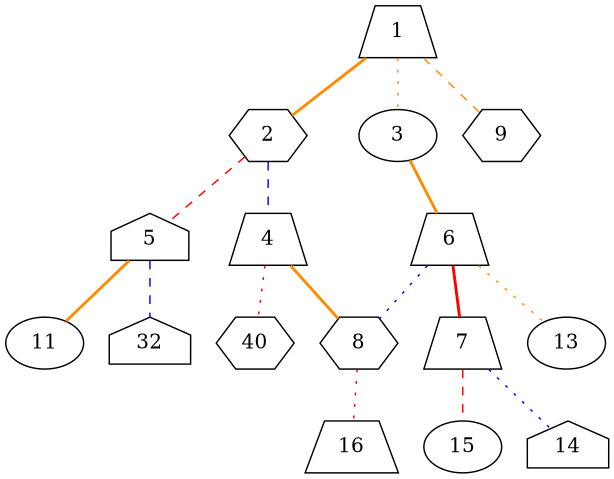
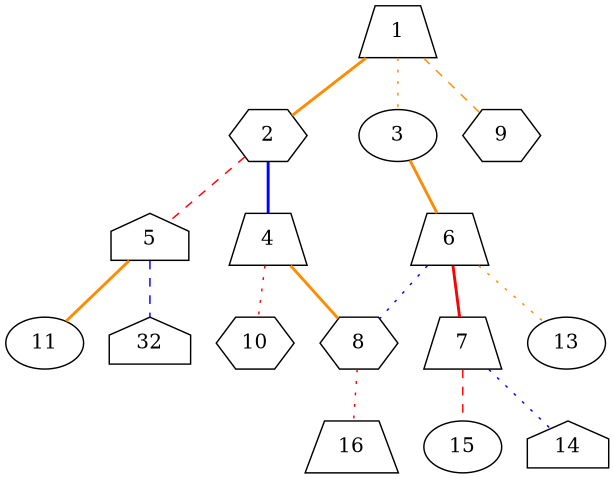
edge "2" -- "4": style dashed -> bold
node "40": label "40" -> "10"
